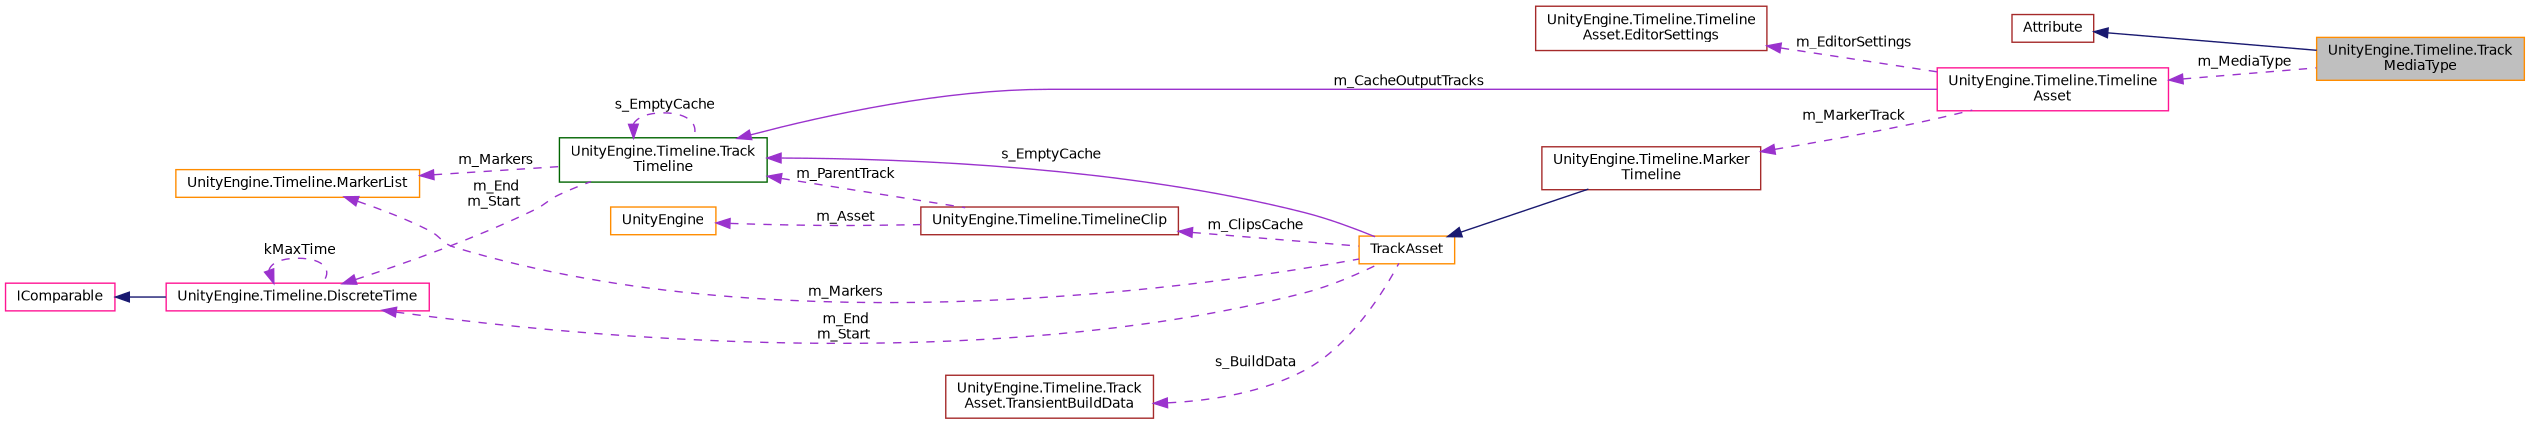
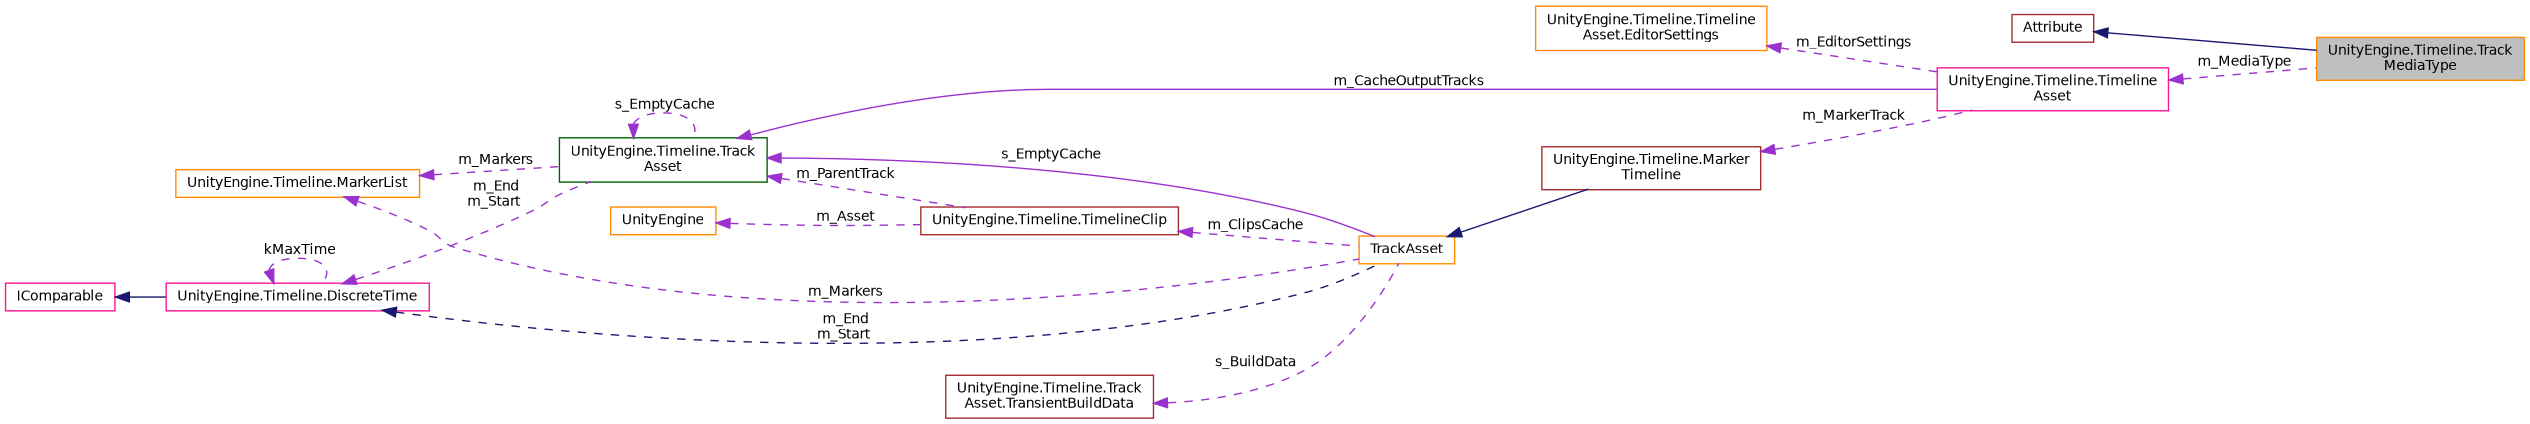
node "UnityEngine.Timeline.Timeline Asset.EditorSettings": color brown -> darkorange
node "UnityEngine.Timeline.Track Timeline": label "UnityEngine.Timeline.Track Timeline" -> "UnityEngine.Timeline.Track Asset"
edge "TrackAsset" -> "UnityEngine.Timeline.DiscreteTime": color darkorchid3 -> midnightblue
